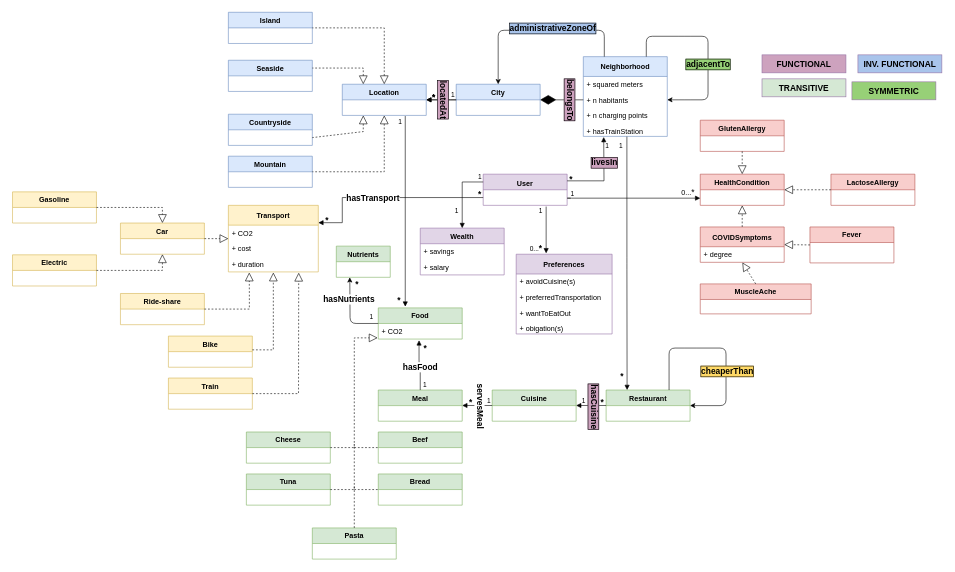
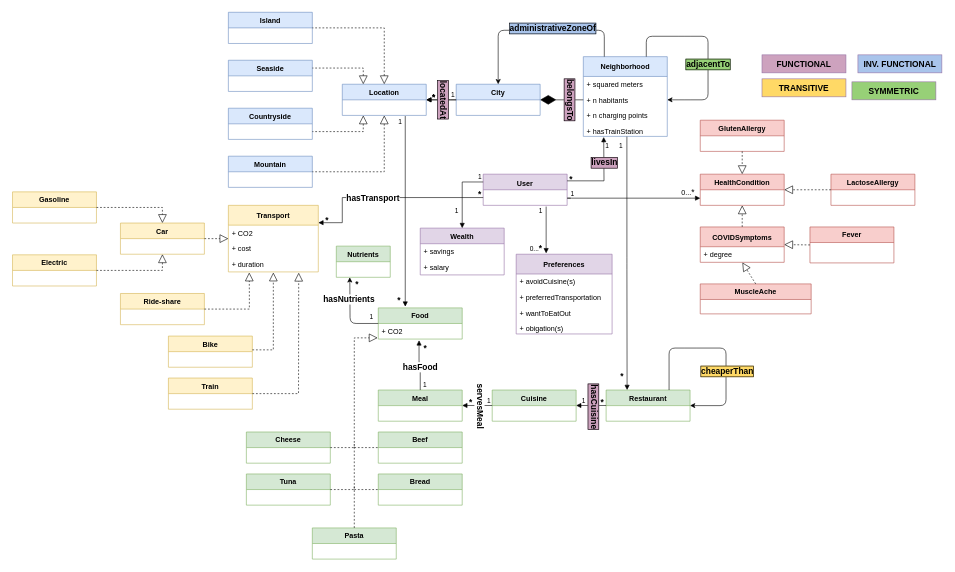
node "TRANSITIVE": fillcolor #d5e8d4 -> #ffd966
node "Countryside": moved (270, 130) -> (270, 124)
